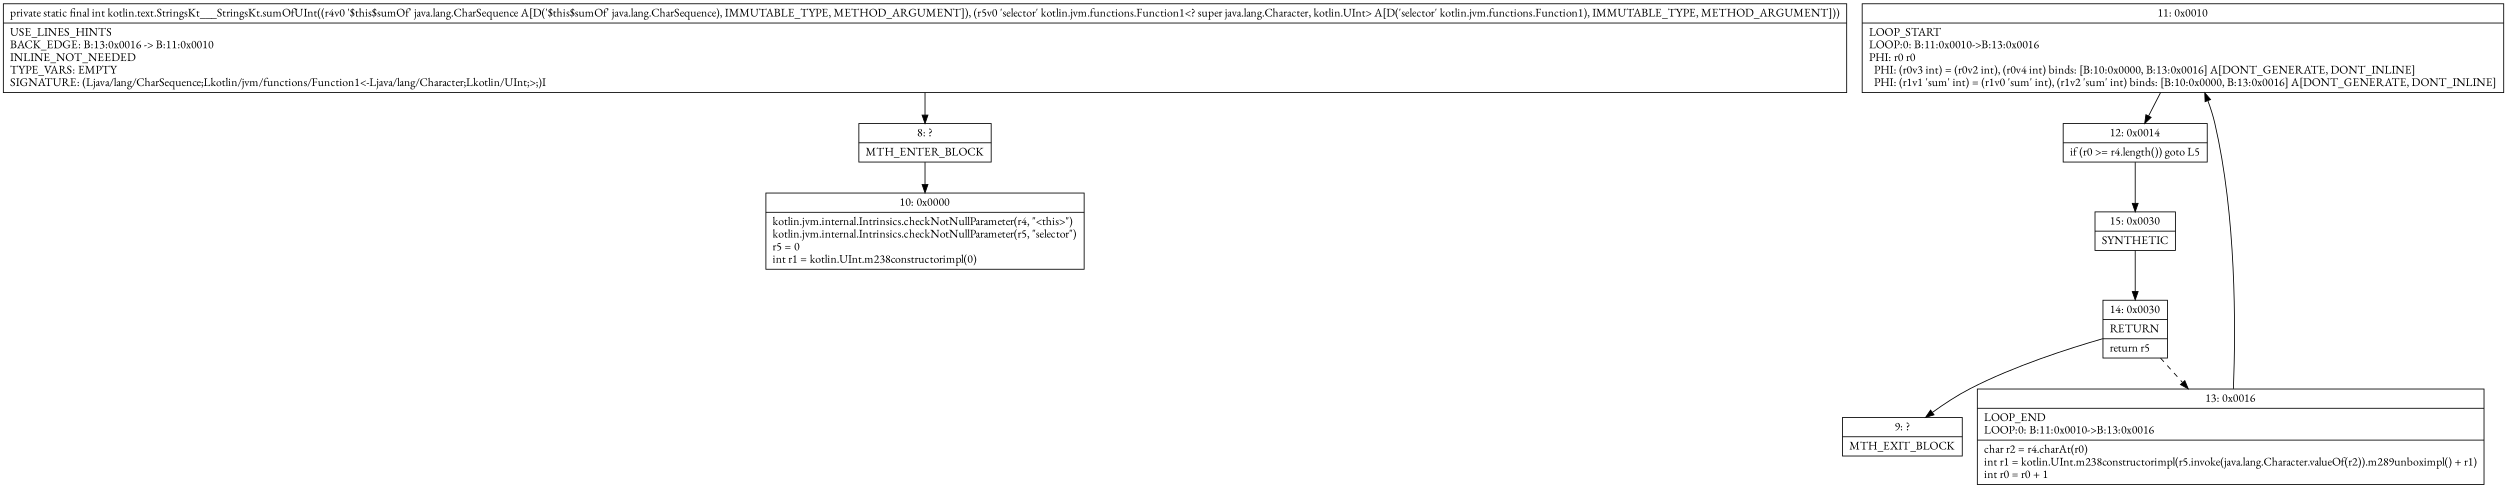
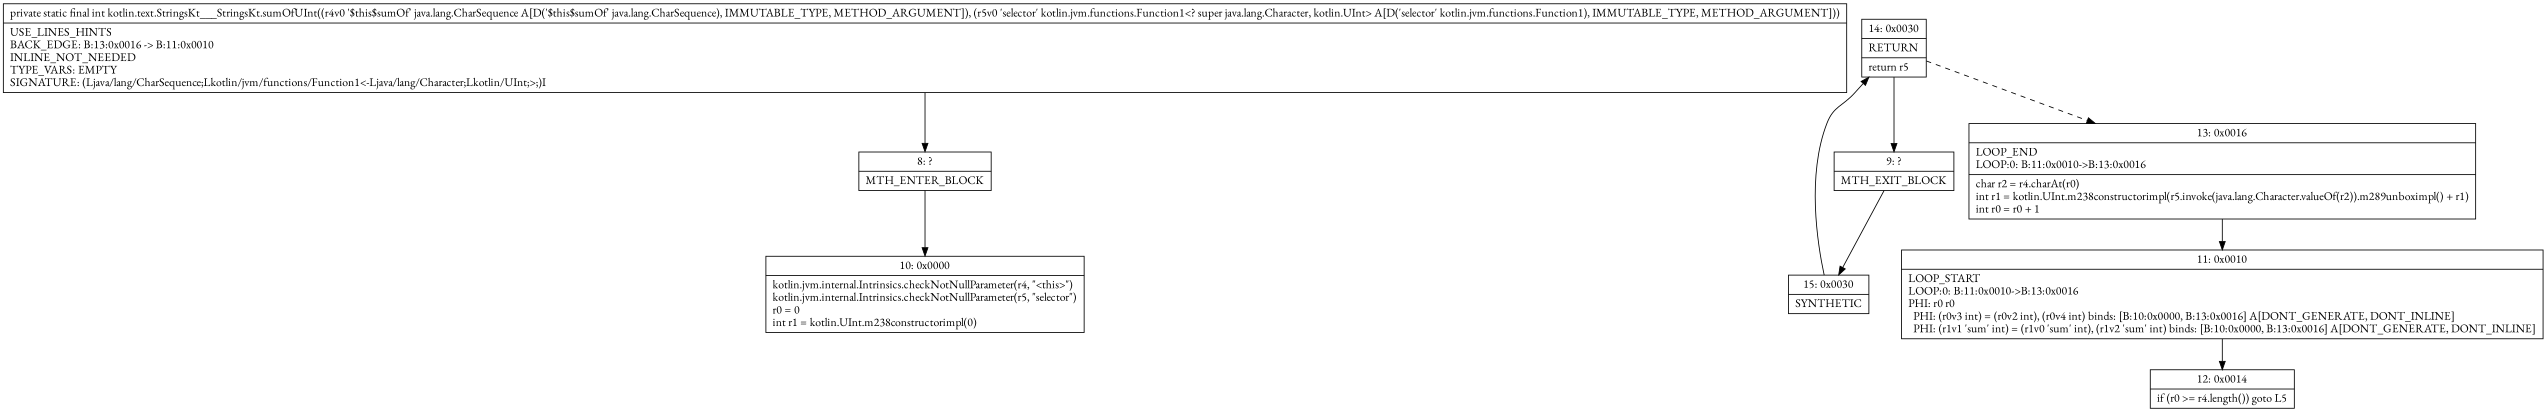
edge "12: 0x0014" -> "15: 0x0030": now "9: ?" -> "15: 0x0030"
node "10: 0x0000": text "r5 = 0" -> "r0 = 0"
